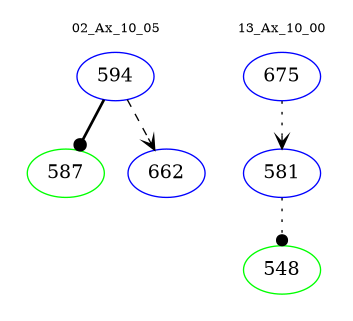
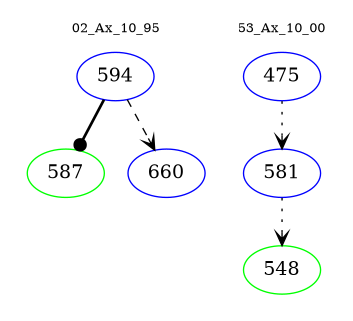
cluster "02_Ax_10_05": label "02_Ax_10_05" -> "02_Ax_10_95"
cluster "13_Ax_10_00": label "13_Ax_10_00" -> "53_Ax_10_00"
node "675": label "675" -> "475"
node "662": label "662" -> "660"
edge "581" -> "548": arrowhead dot -> vee
